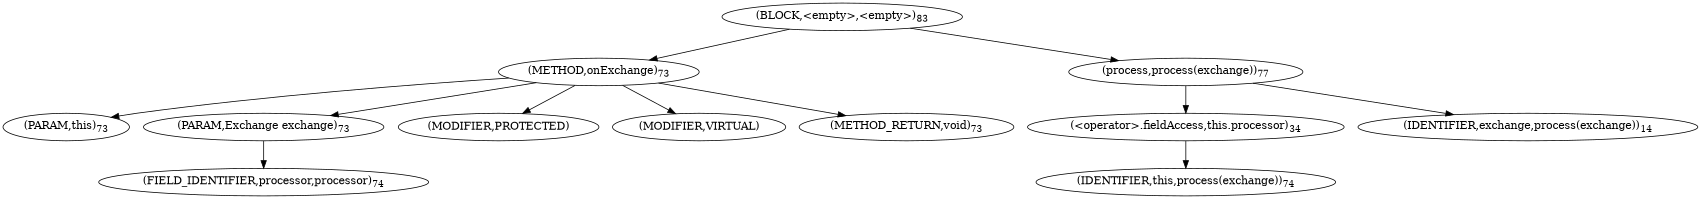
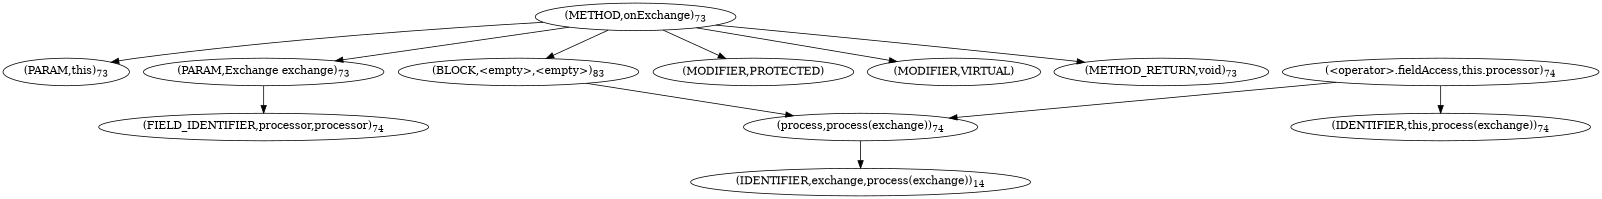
edge "(BLOCK,<empty>,<empty>)" -> "(METHOD,onExchange)": reversed
node "(process,process(exchange))": text "77" -> "74"
edge "(process,process(exchange))" -> "(<operator>.fieldAccess,this.processor)": reversed
node "(<operator>.fieldAccess,this.processor)": text "34" -> "74"
